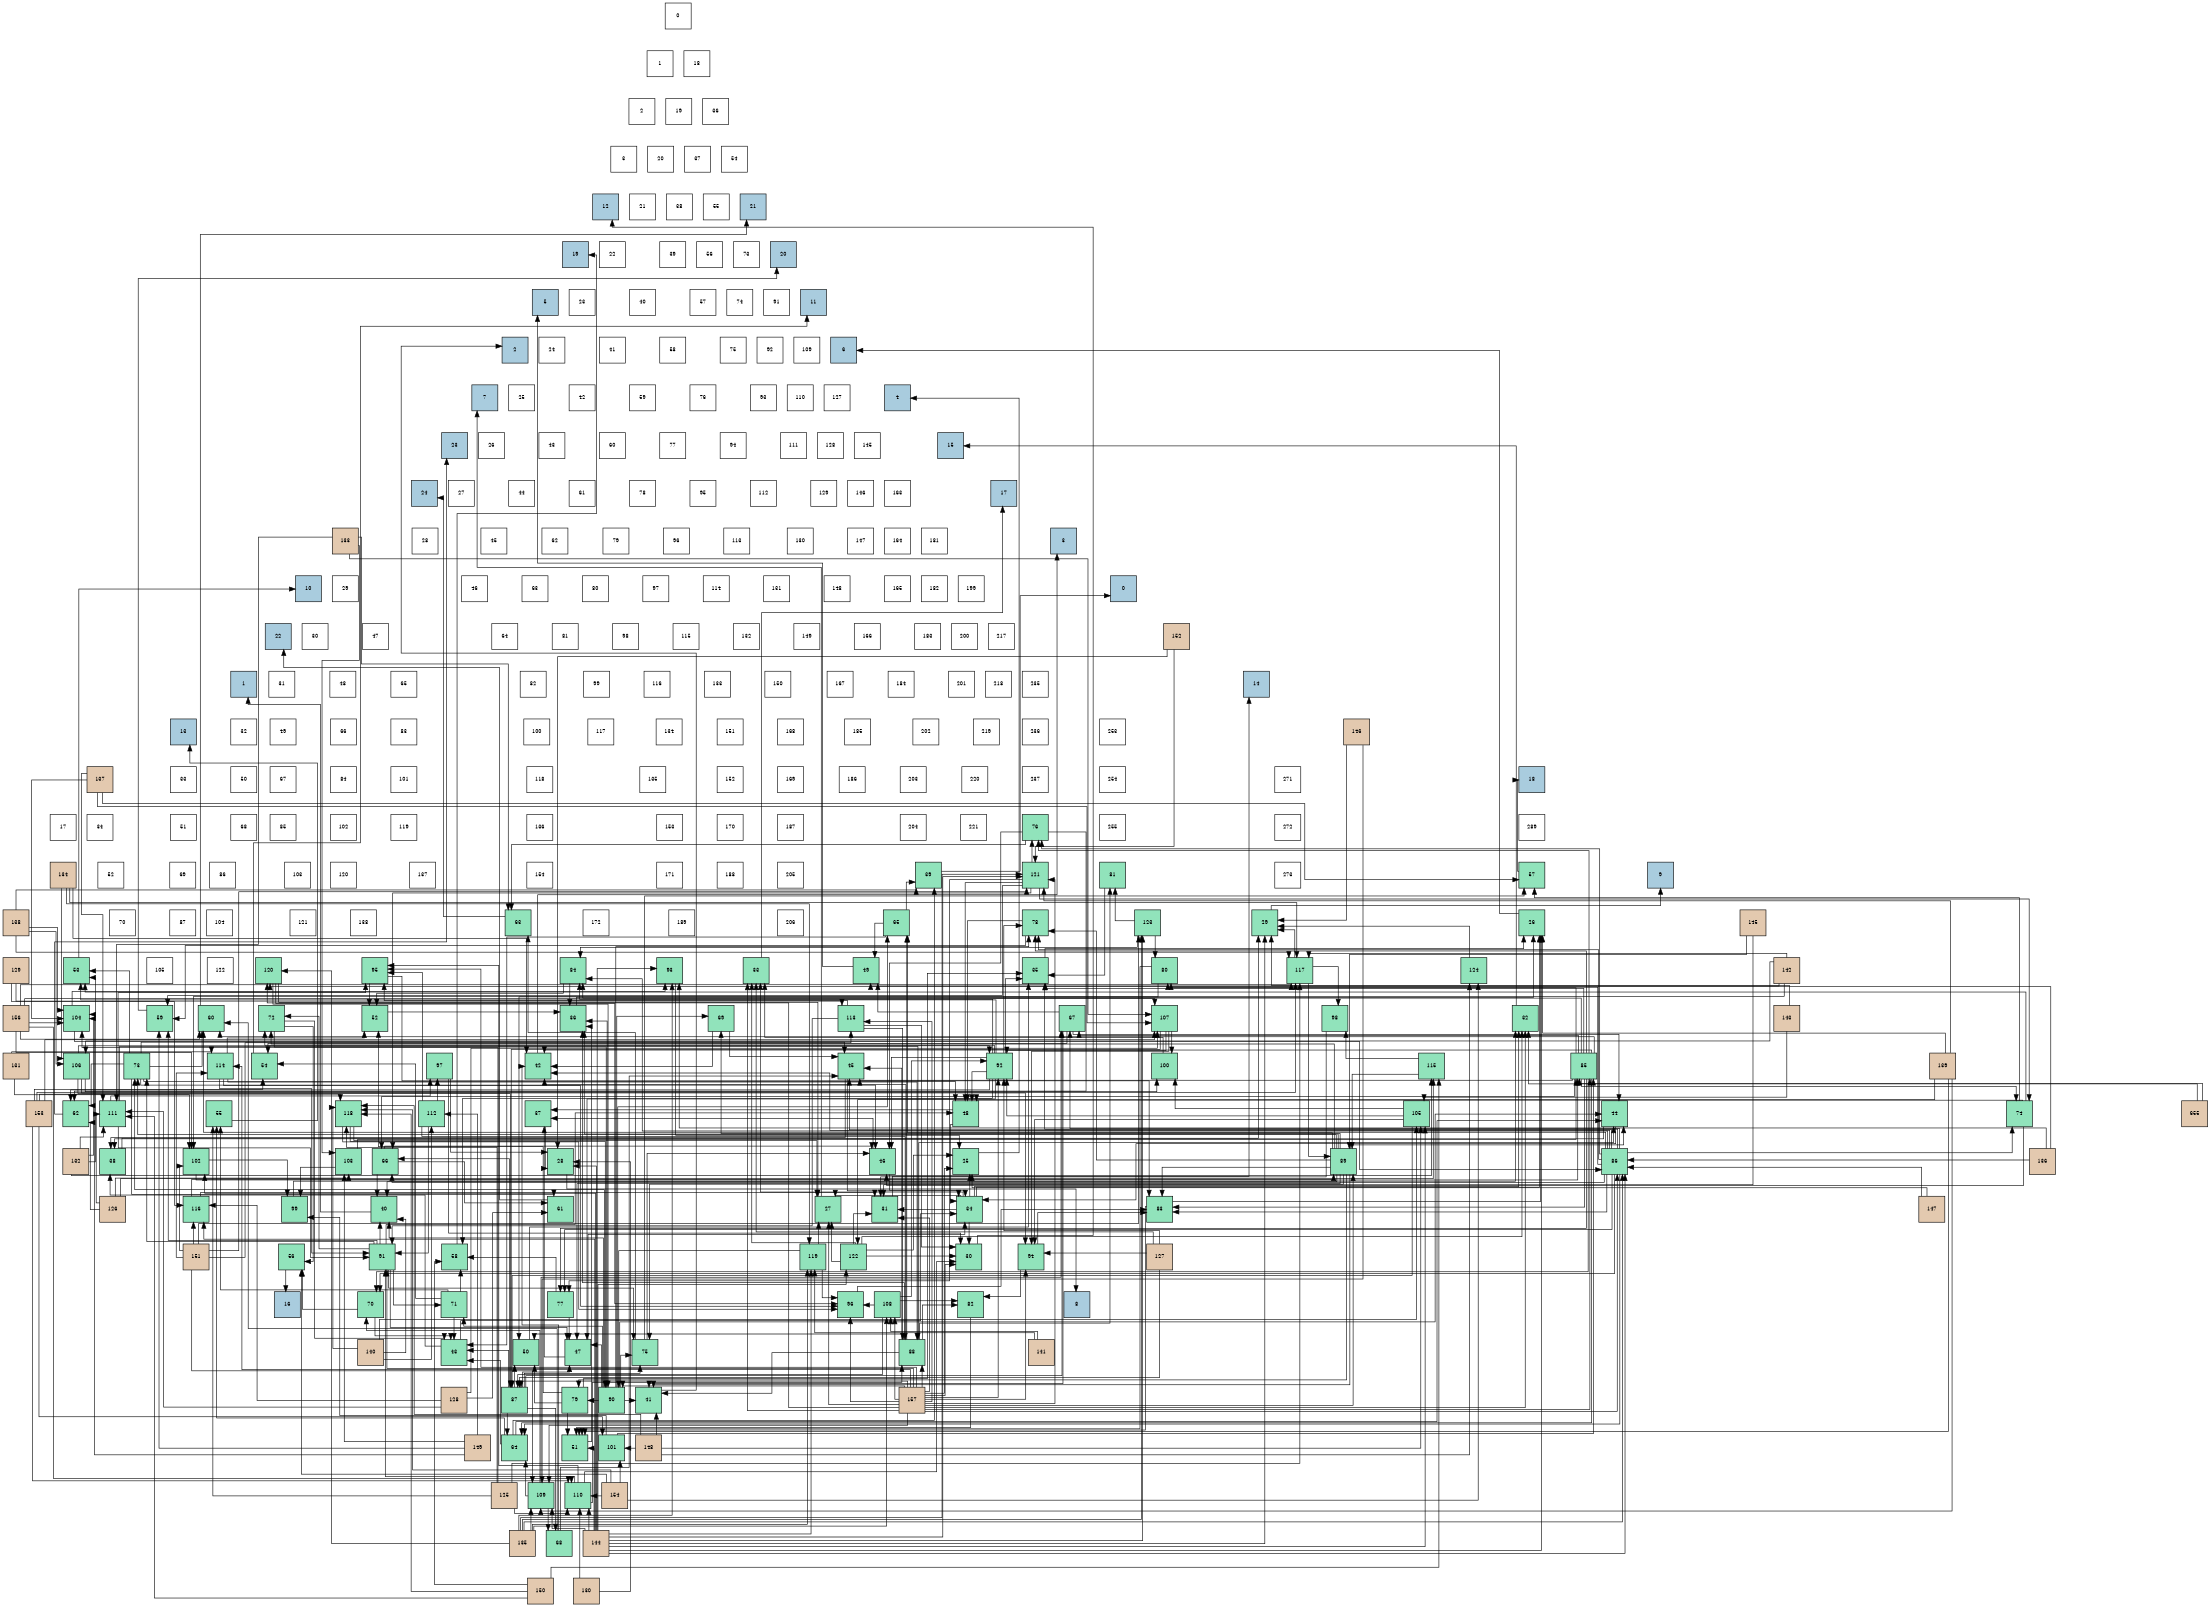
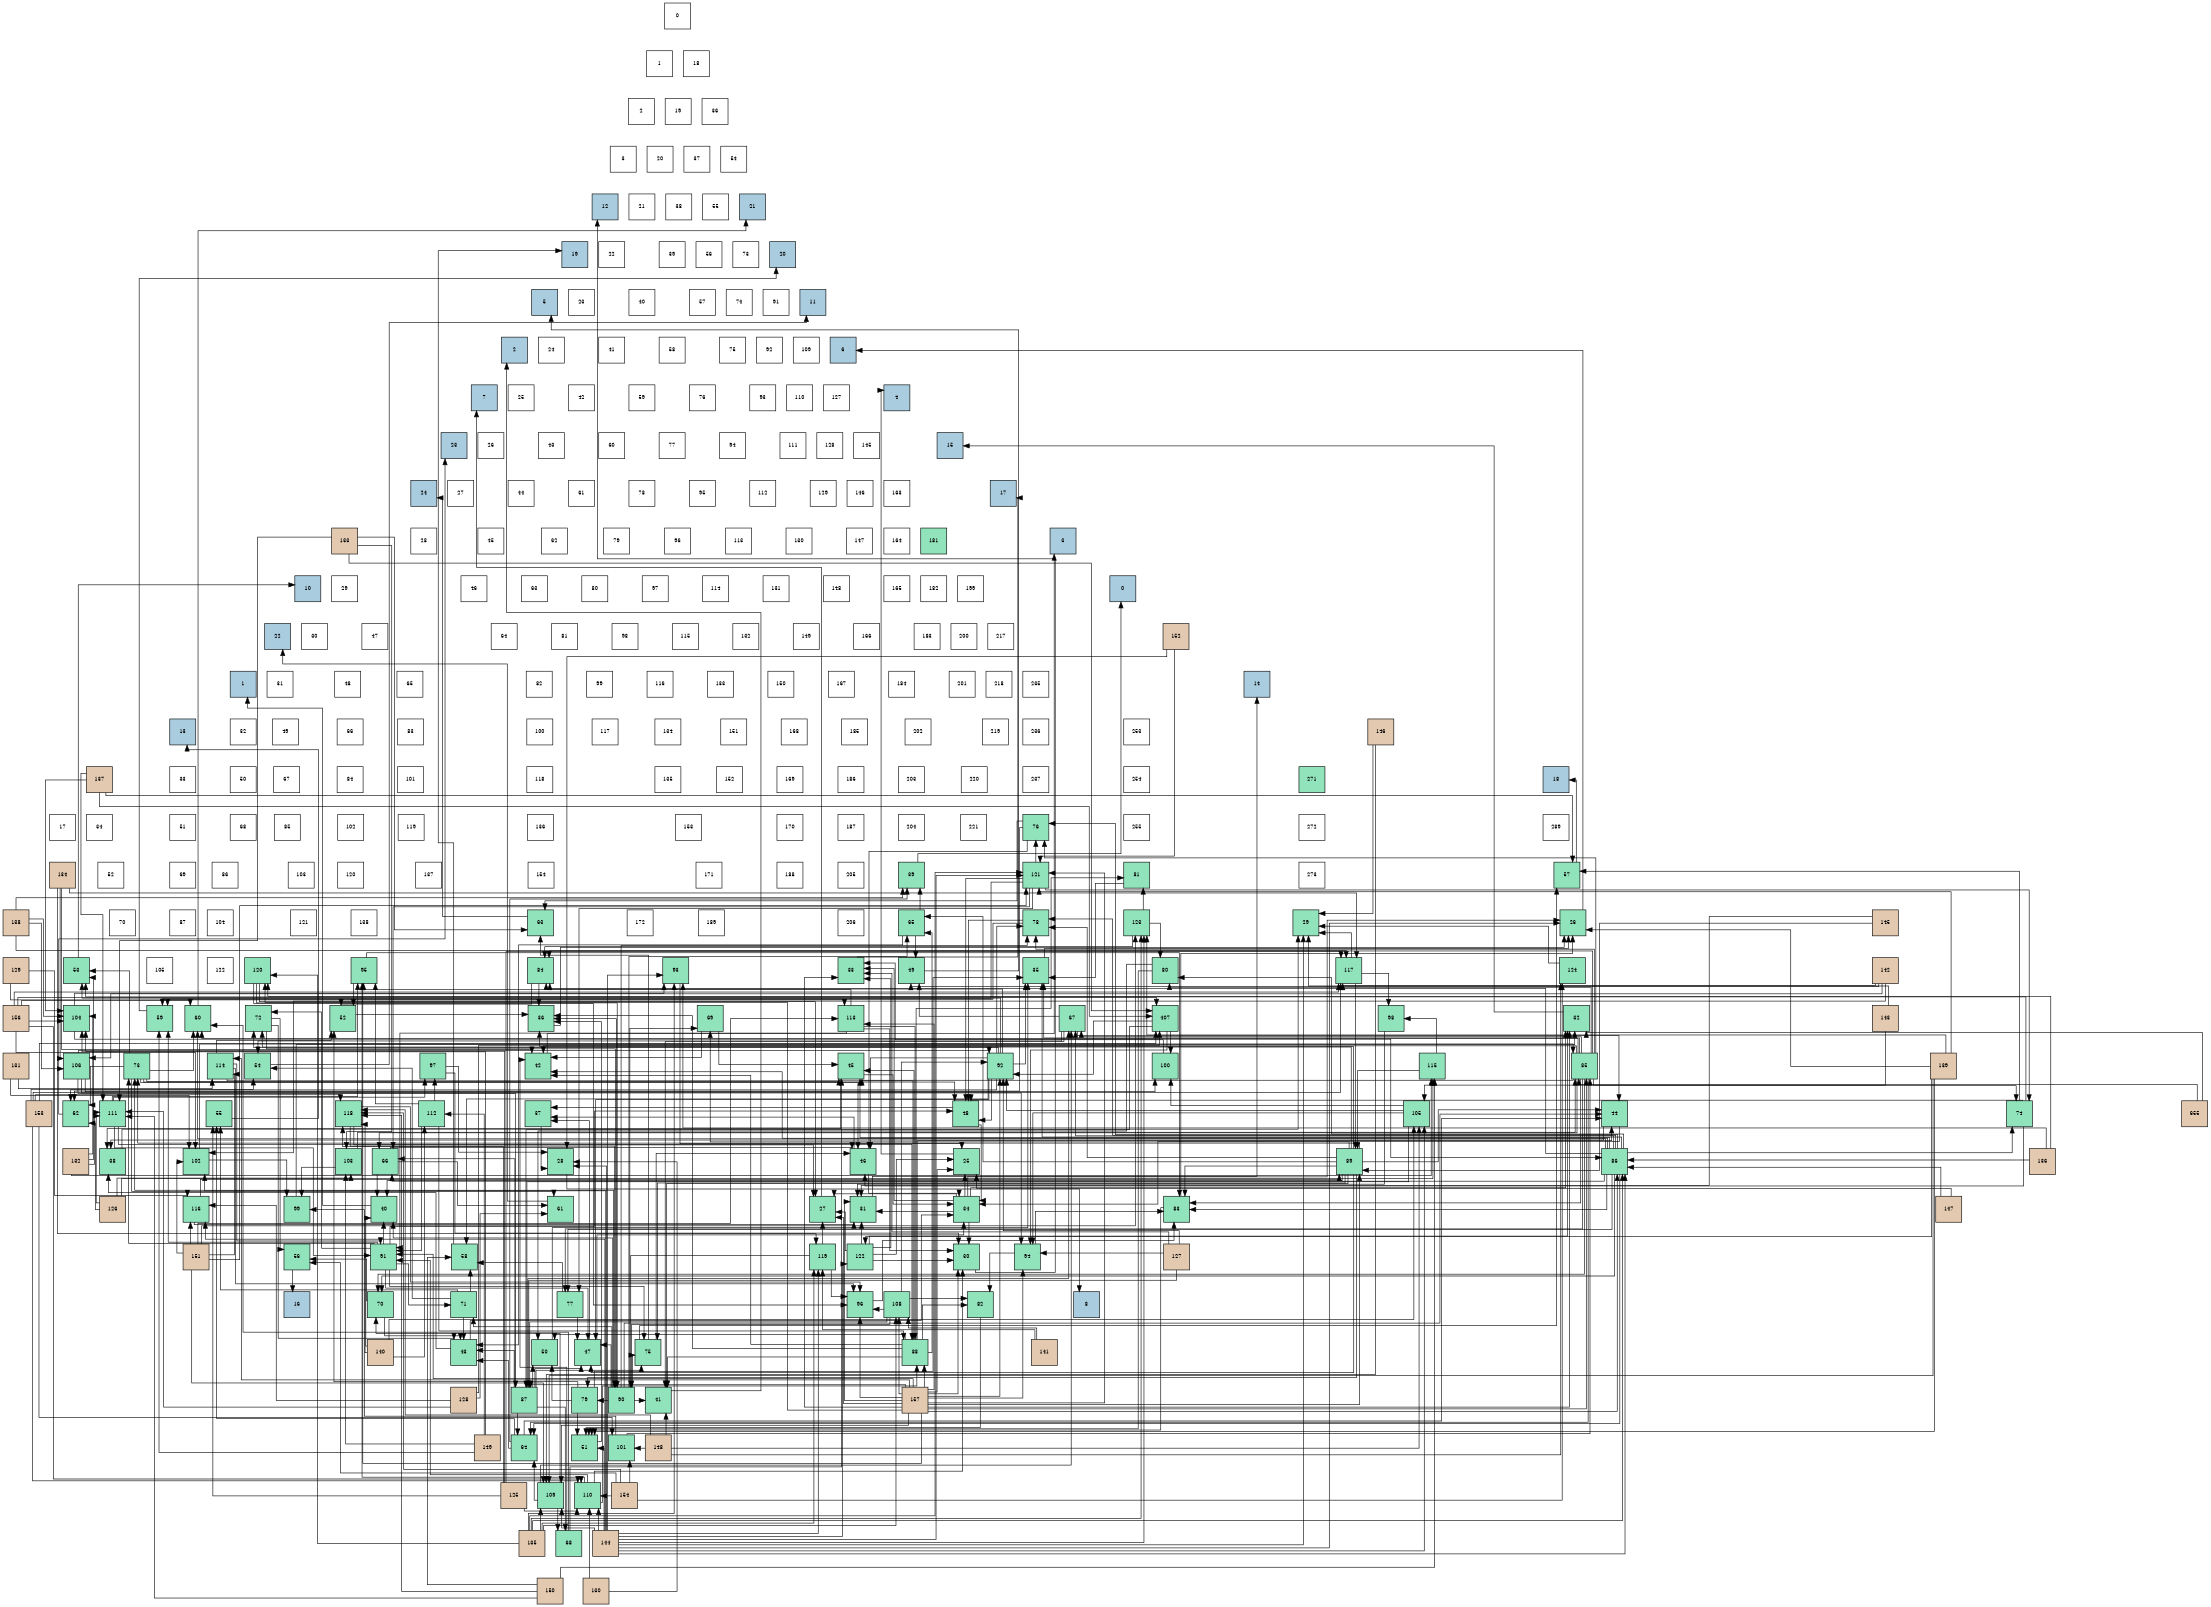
node "181": fillcolor #ffffff -> #91e3bb
node "271": fillcolor #ffffff -> #91e3bb
node "9": removed
node "107": label "107" -> "407"
edge "139" -> "123": added
edge "157" -> "90": now "108" -> "90"
